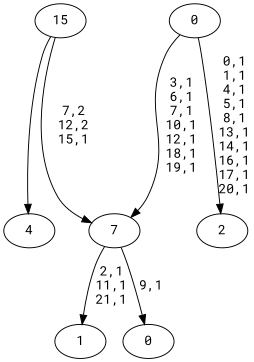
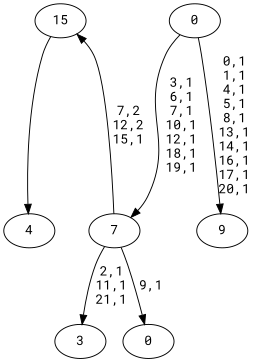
edge "15" -> "7": reversed
node "2": label "2" -> "9"
node "1": label "1" -> "3"
